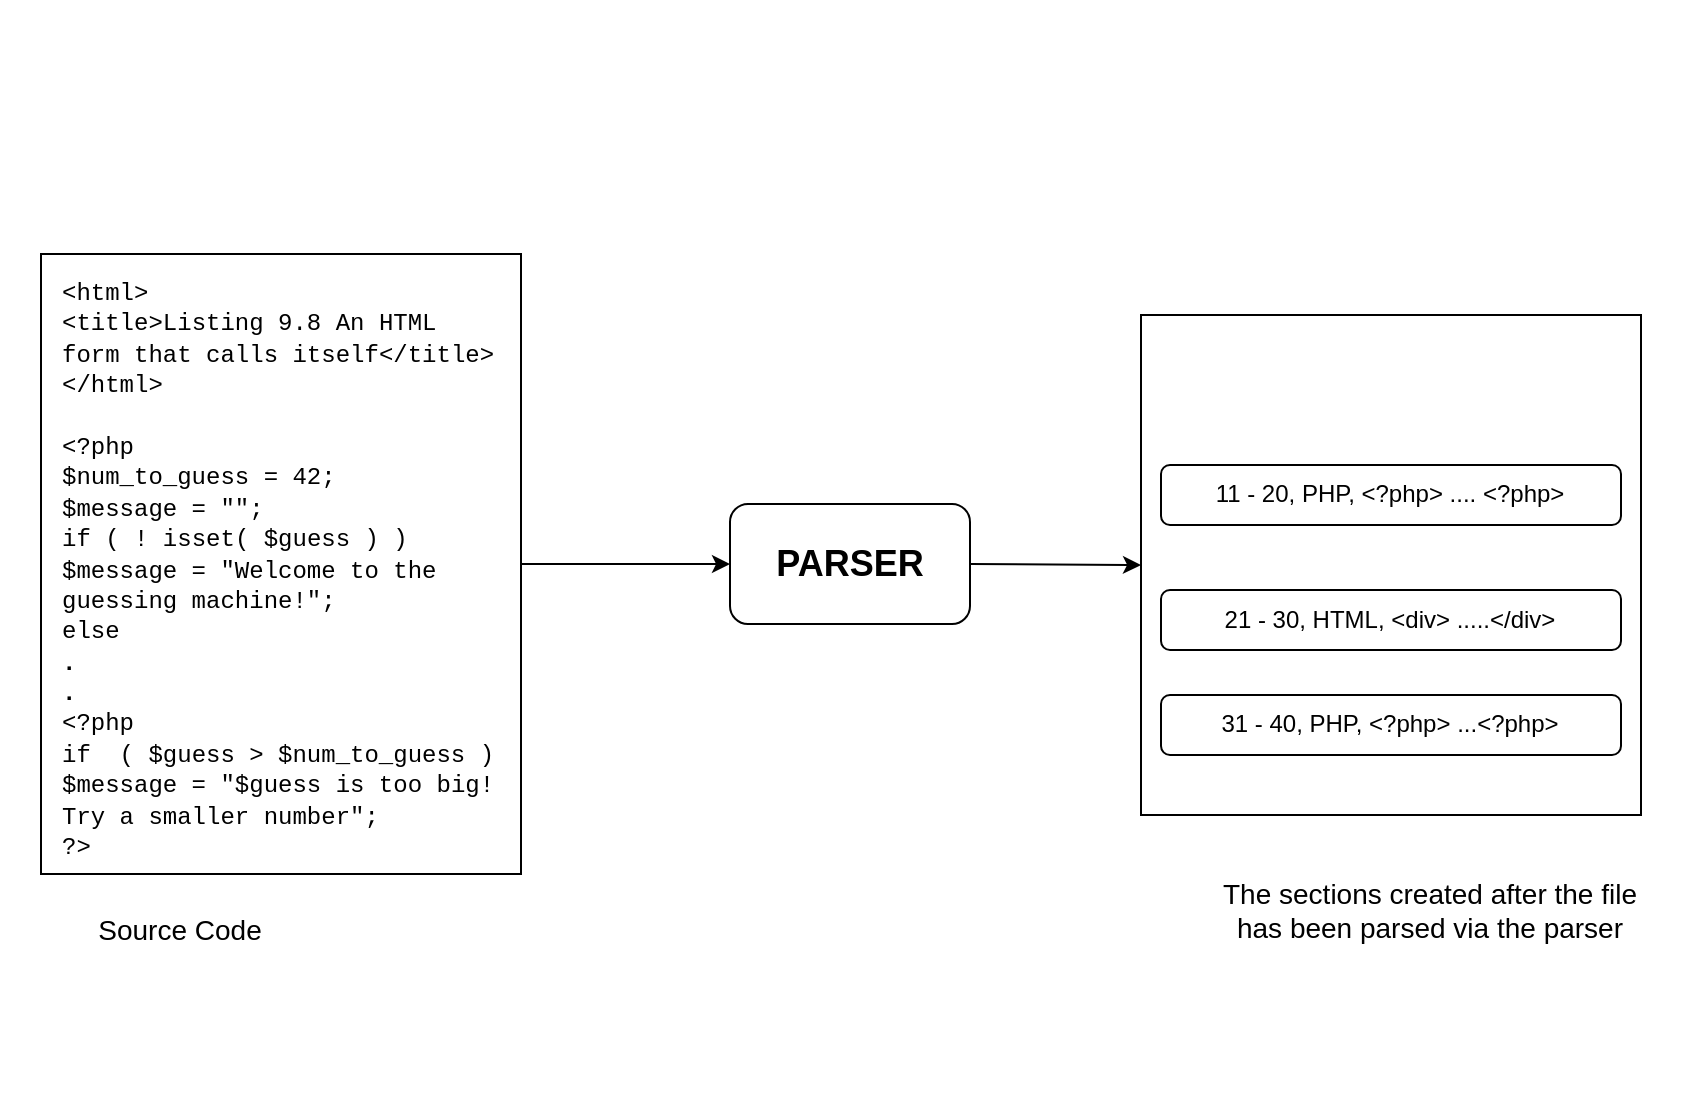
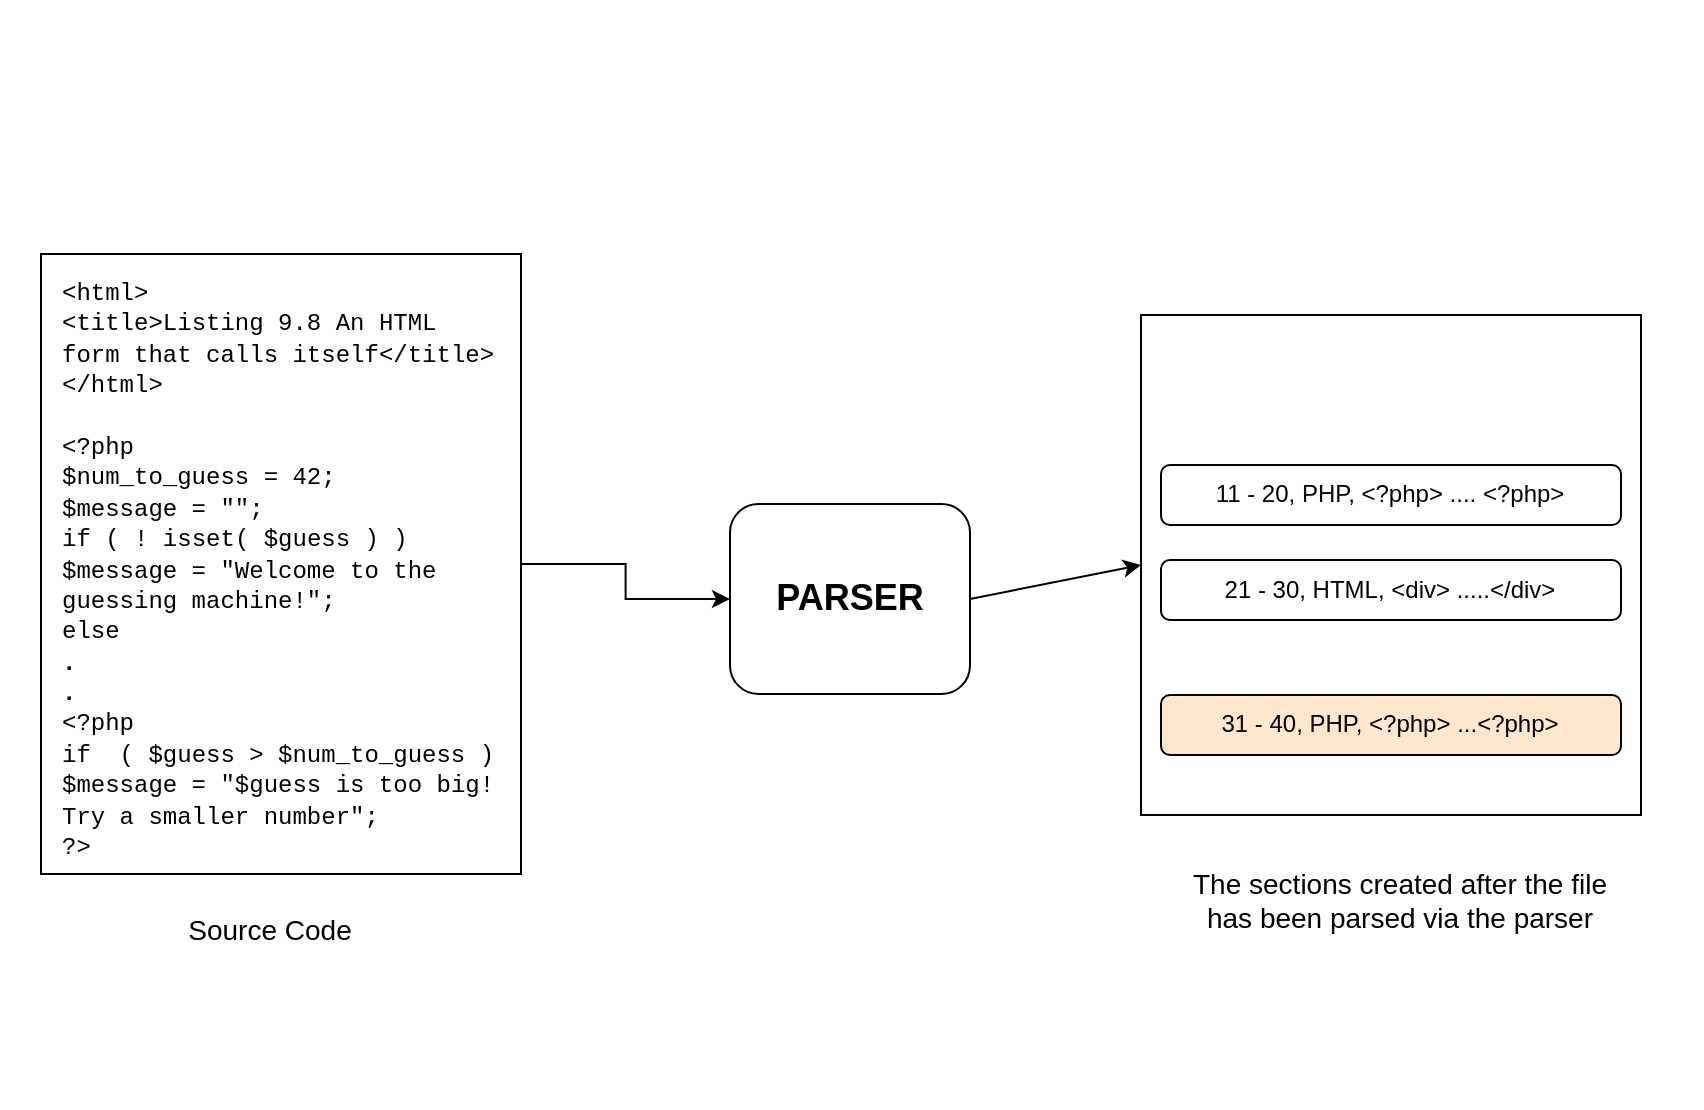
node "PARSER": size 240x120 -> 240x190
node "21 - 30, HTML, <div> .....</div>": moved (1391, 620) -> (1391, 590)
node "31 - 40, PHP, <?php> ...<?php>": fillcolor #ffffff -> #ffe6cc
node "The sections created after the file has been parsed via the parser": moved (1431, 910) -> (1401, 900)
node "Source Code": moved (181, 931) -> (271, 931)
